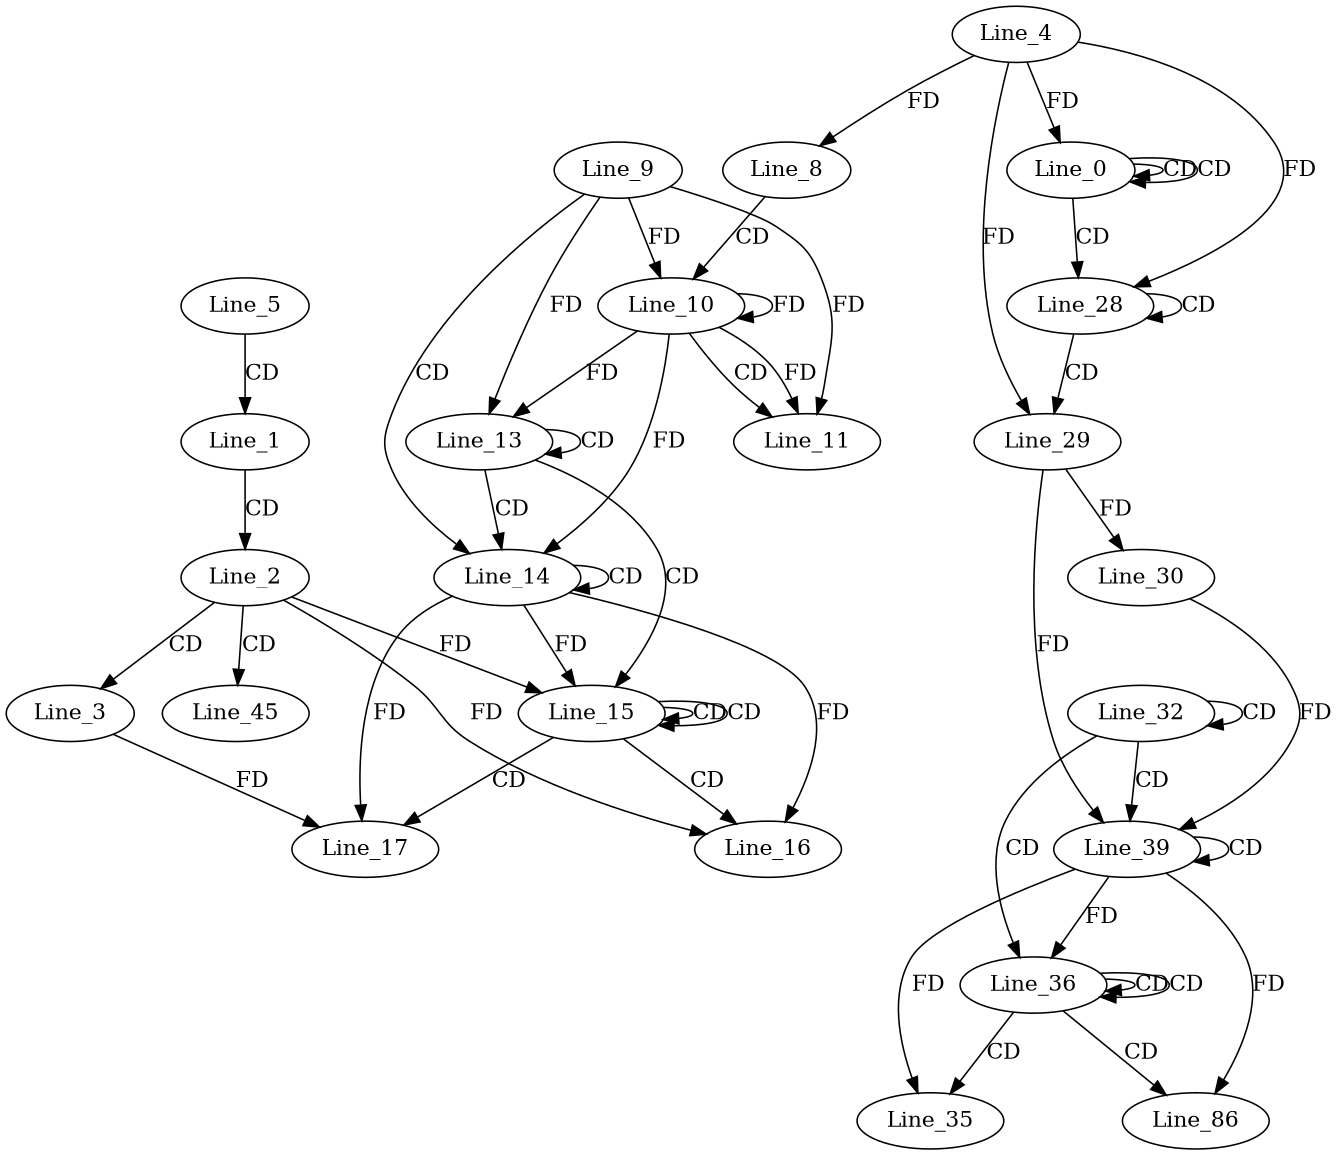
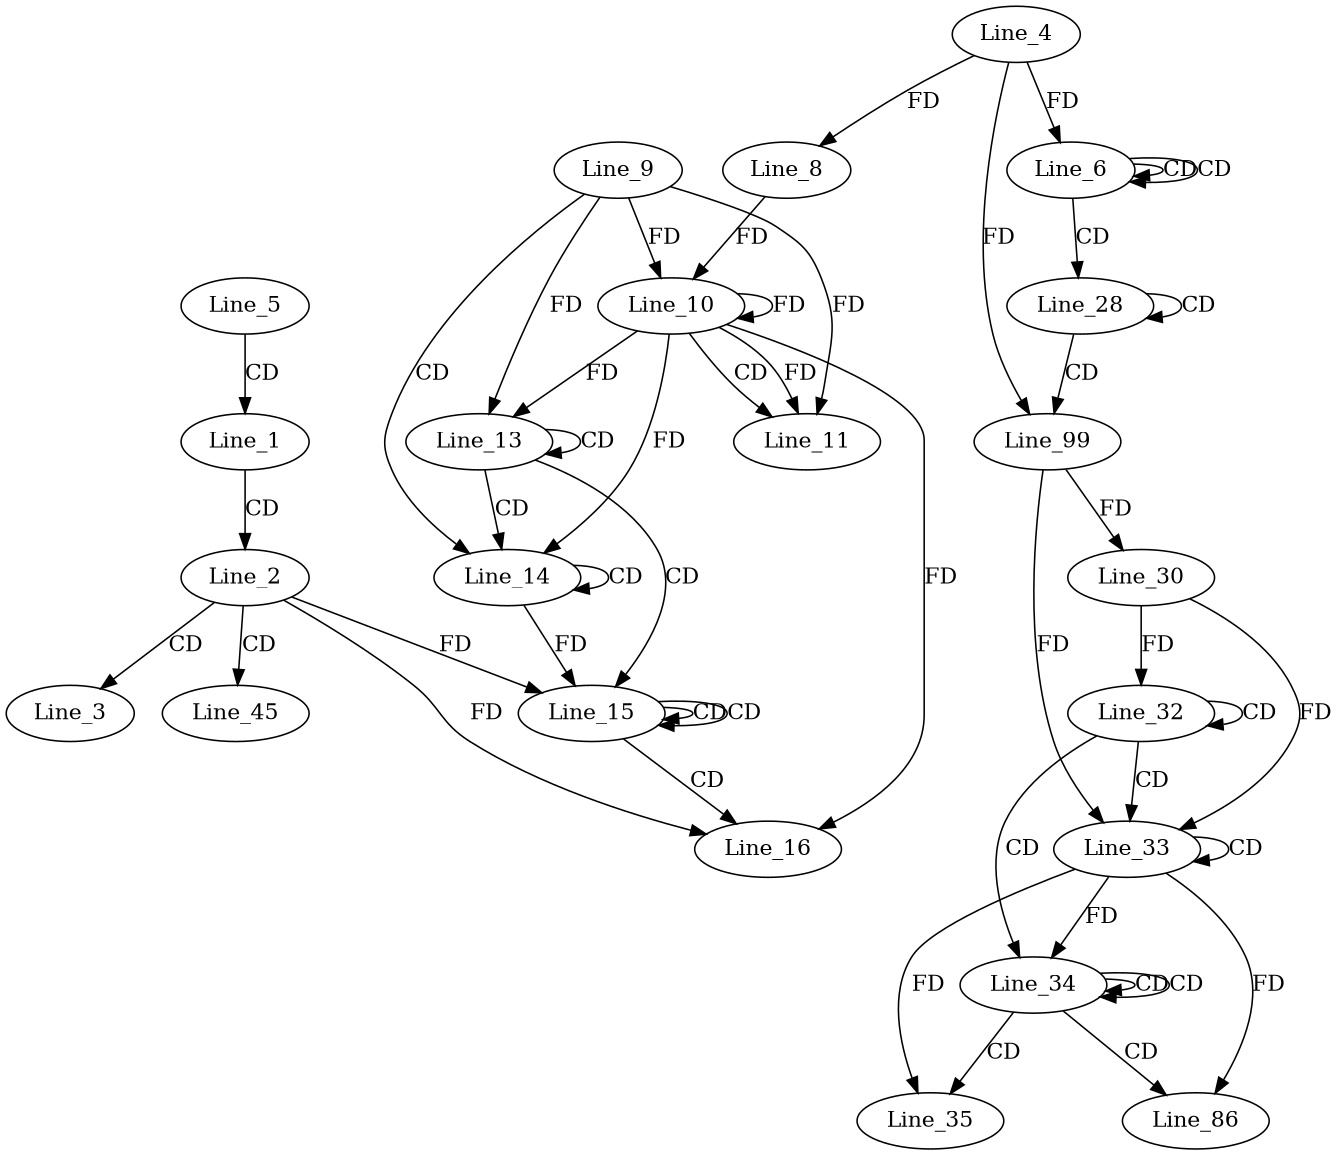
edge "Line_4" -> "Line_28": removed, label "FD"
node "Line_0": label "Line_0" -> "Line_6"
edge "Line_8" -> "Line_10": label "CD" -> "FD"
node "Line_29": label "Line_29" -> "Line_99"
edge "Line_30" -> "Line_32": added, label "FD"
edge "Line_14" -> "Line_16": now "Line_10" -> "Line_16"
node "Line_17": removed
node "Line_39": label "Line_39" -> "Line_33"
node "Line_36": label "Line_36" -> "Line_34"
